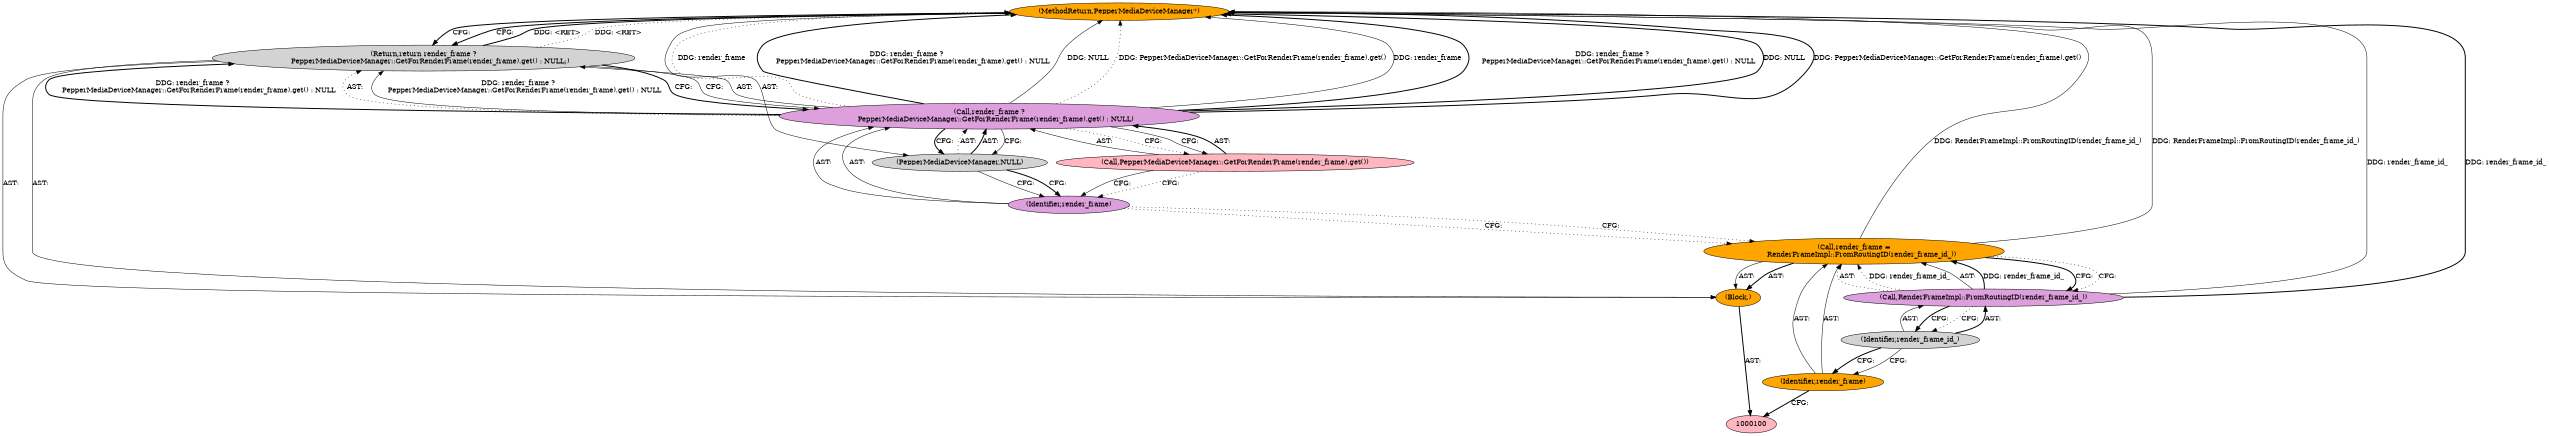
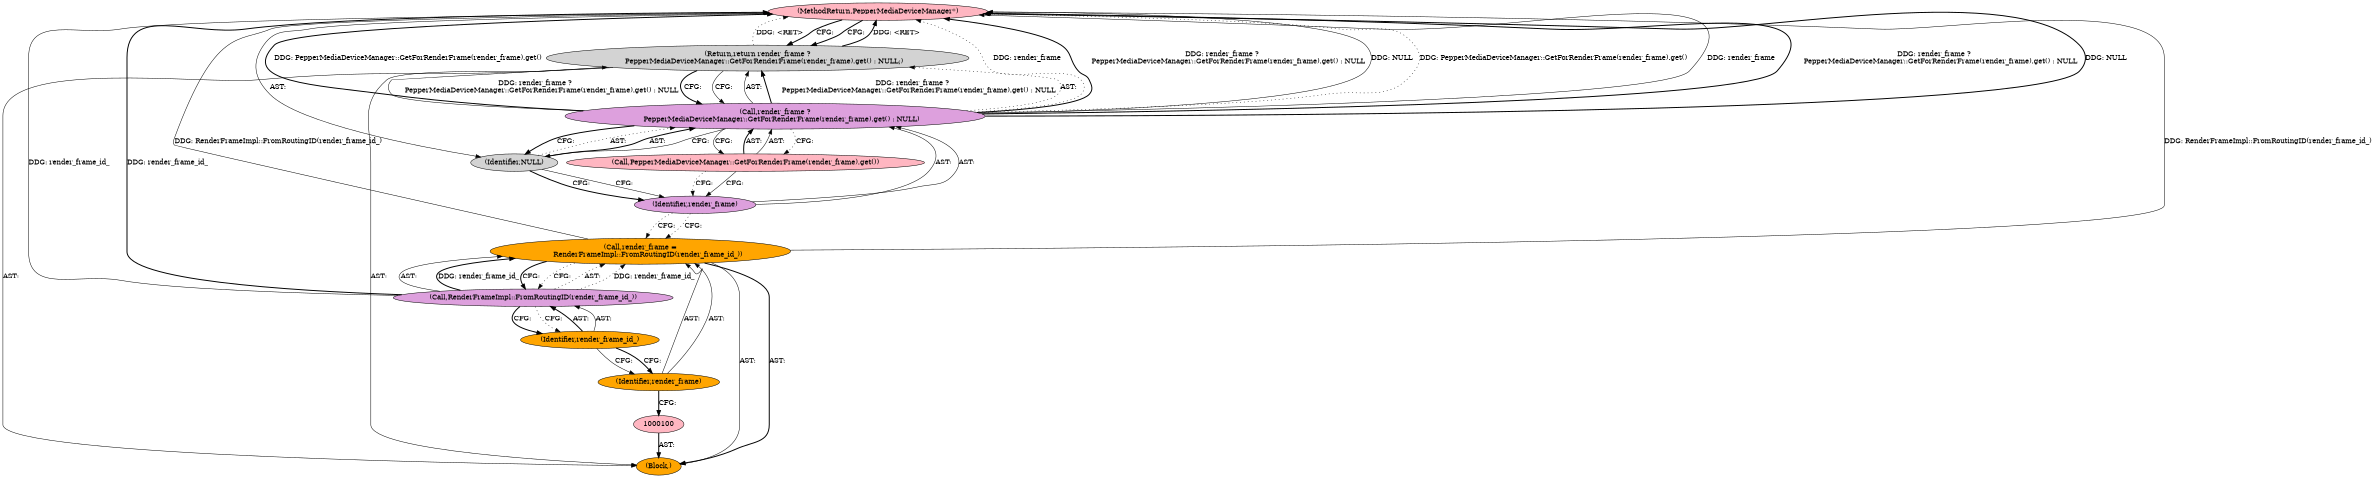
node "(MethodReturn,PepperMediaDeviceManager*)": fillcolor orange -> lightpink
node "(PepperMediaDeviceManager,NULL)": label "(PepperMediaDeviceManager,NULL)" -> "(Identifier,NULL)"
node "(Identifier,render_frame_id_)": fillcolor lightgrey -> orange
edge "(Block,)" -> "1000100": reversed
